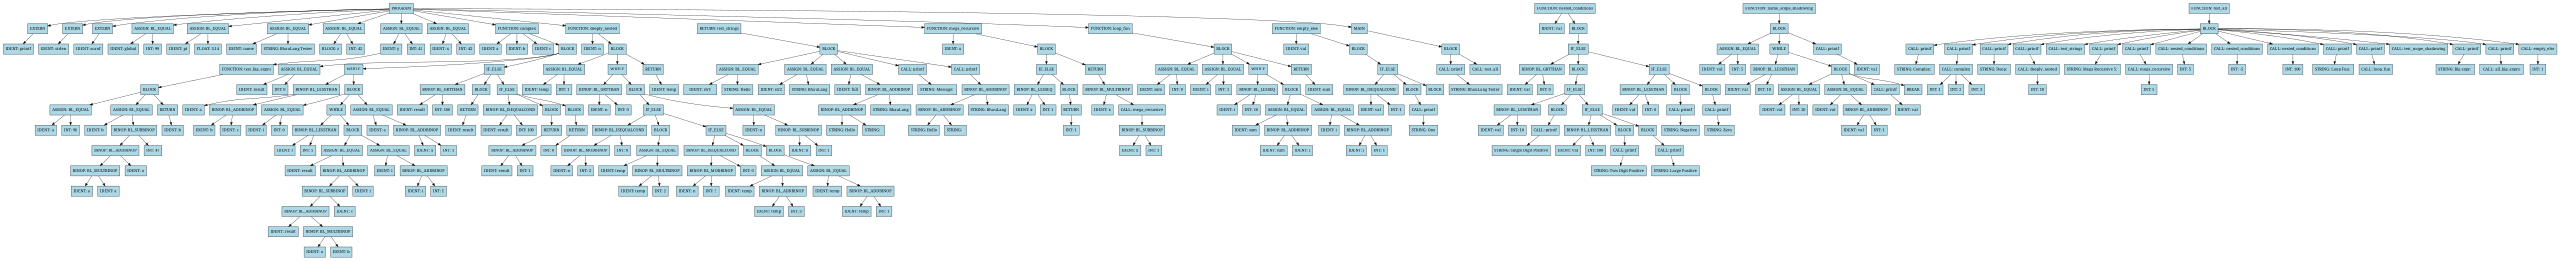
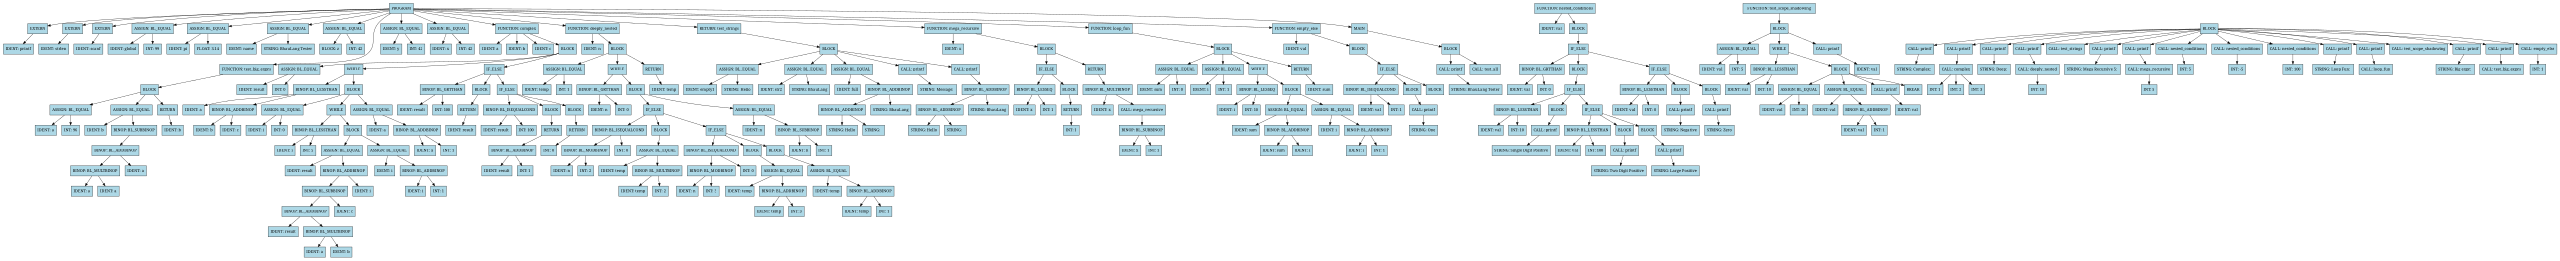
node "FUNCTION: name_scope_shadowing": label "FUNCTION: name_scope_shadowing" -> "FUNCTION: test_scope_shadowing"
node "FUNCTION: test_all": removed
edge "PROGRAM" -> "FUNCTION: empty_else": added
edge "PROGRAM" -> "RETURN: test_strings": added
edge "IDENT: y" -> "FUNCTION: test_big_exprs": now "PROGRAM" -> "FUNCTION: test_big_exprs"
node "CALL: all_big_exprs": label "CALL: all_big_exprs" -> "CALL: test_big_exprs"
node "IDENT: str1": label "IDENT: str1" -> "IDENT: empty1"
node "INT: 47": removed
